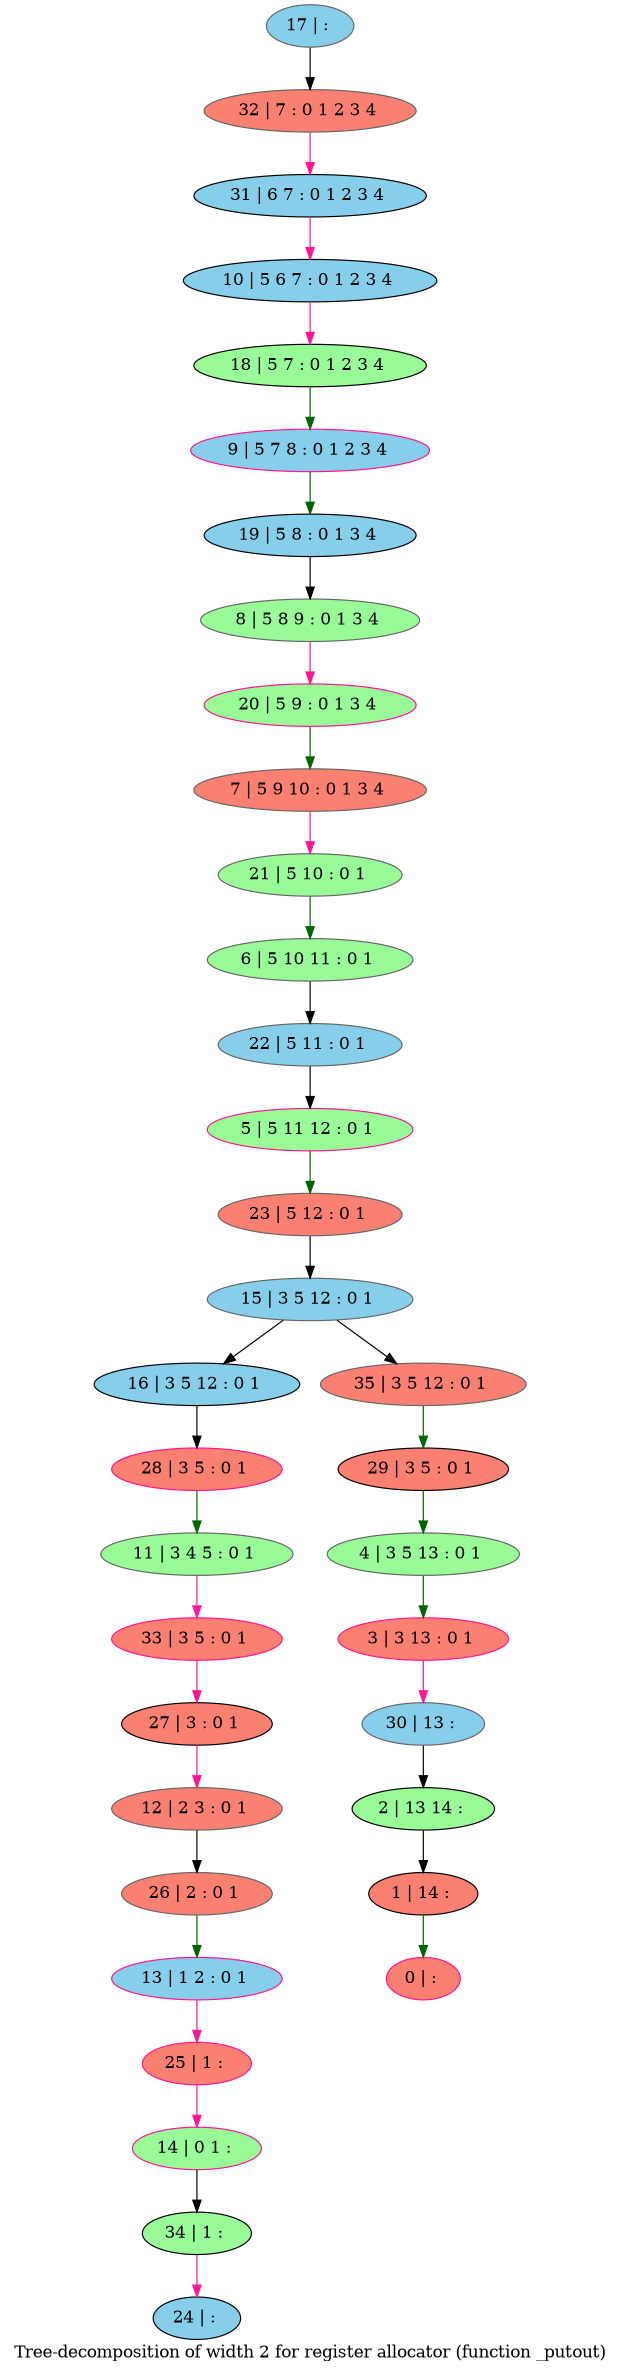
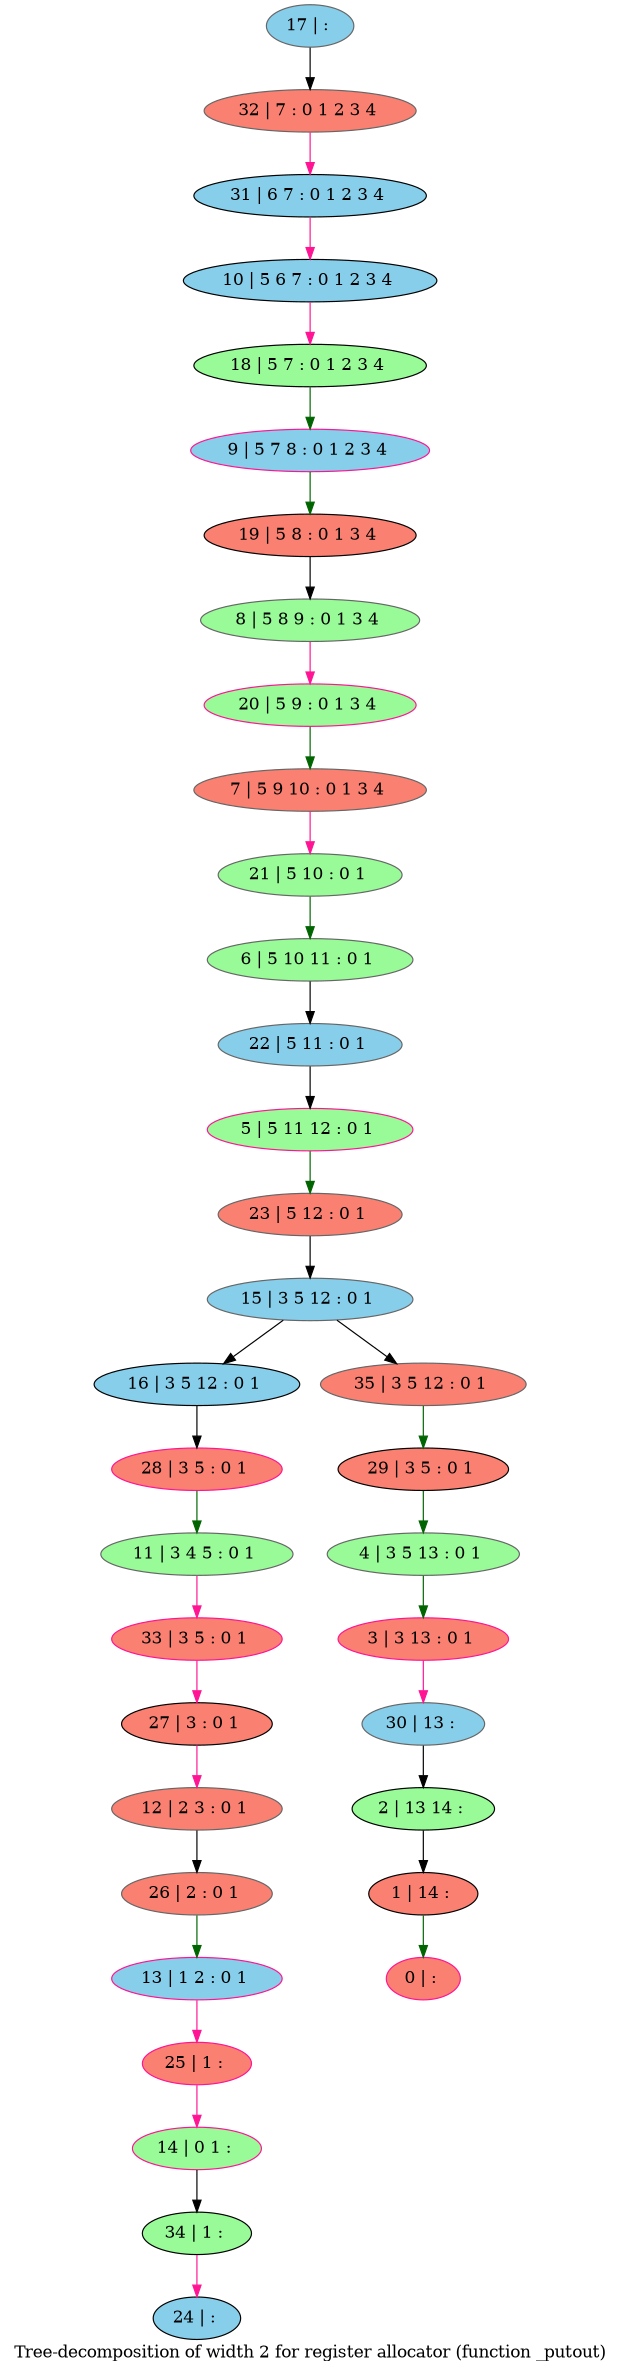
node "19 | 5 8 : 0 1 3 4": fillcolor skyblue -> salmon
